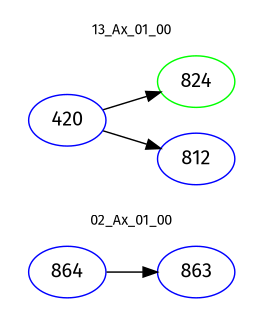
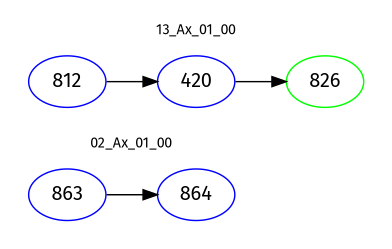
node "824": label "824" -> "826"
edge "420" -> "812": reversed
edge "864" -> "863": reversed
